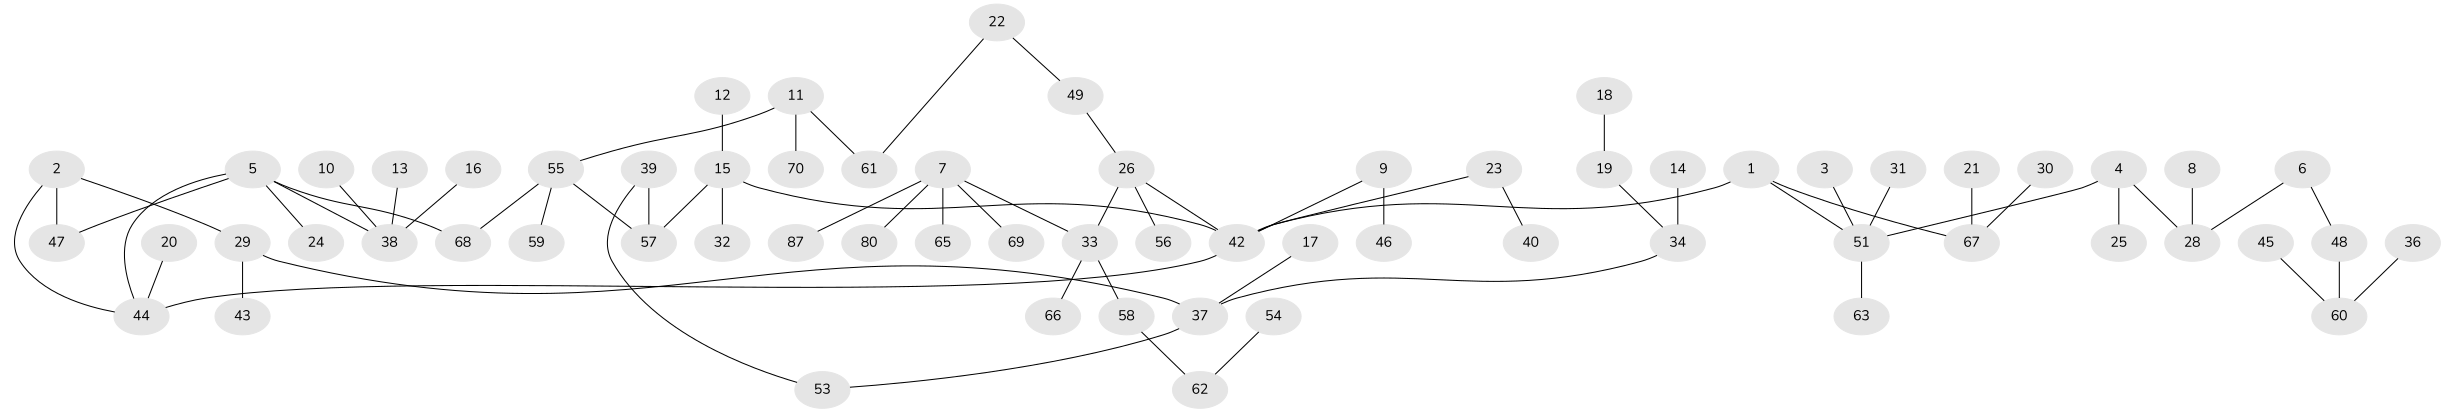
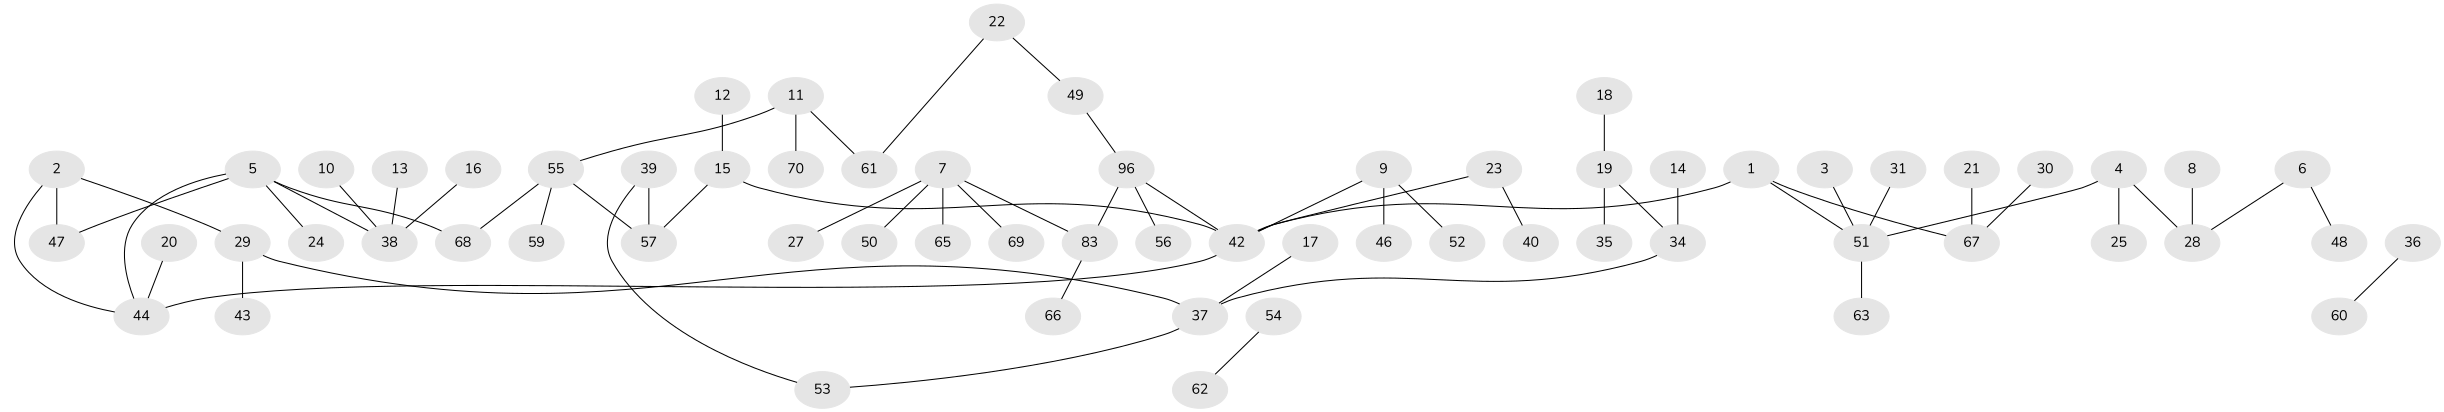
node "26": label "26" -> "96"
node "32": removed
node "87": label "87" -> "27"
node "80": label "80" -> "50"
node "33": label "33" -> "83"
node "52": added
node "35": added
node "45": removed
edge "48" -- "60": removed
node "58": removed
